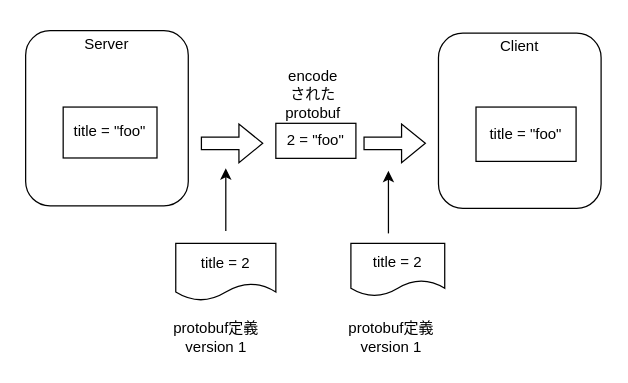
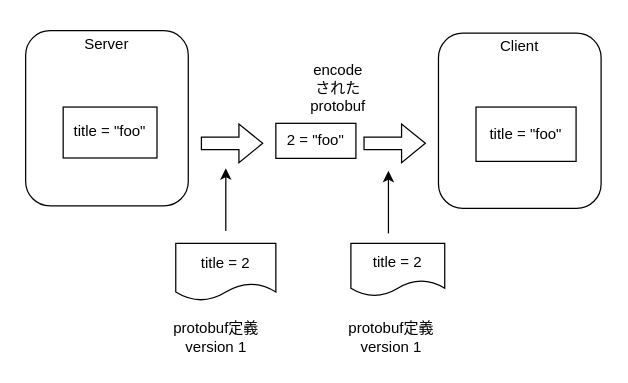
node "encode されたprotobuf": moved (313, 94) -> (338, 88)
